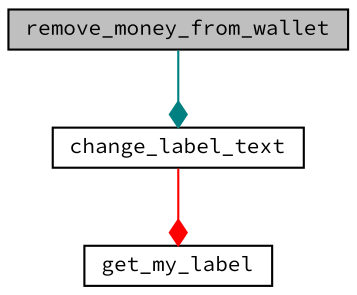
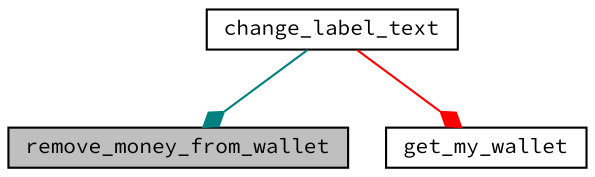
edge "remove_money_from_wallet" -> "change_label_text": reversed
node "get_my_label": label "get_my_label" -> "get_my_wallet"
